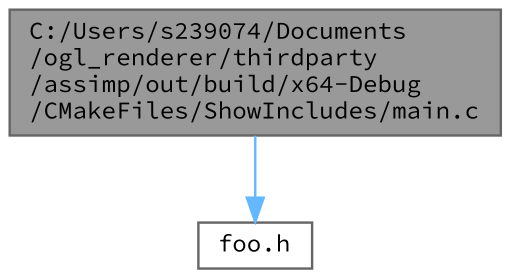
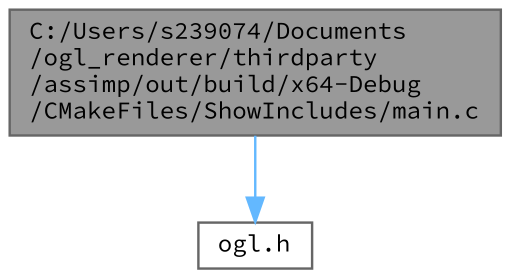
node "foo.h": label "foo.h" -> "ogl.h"
